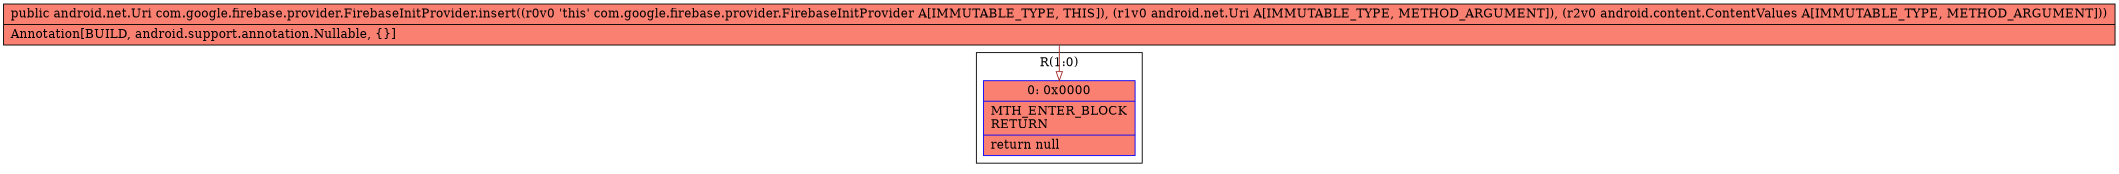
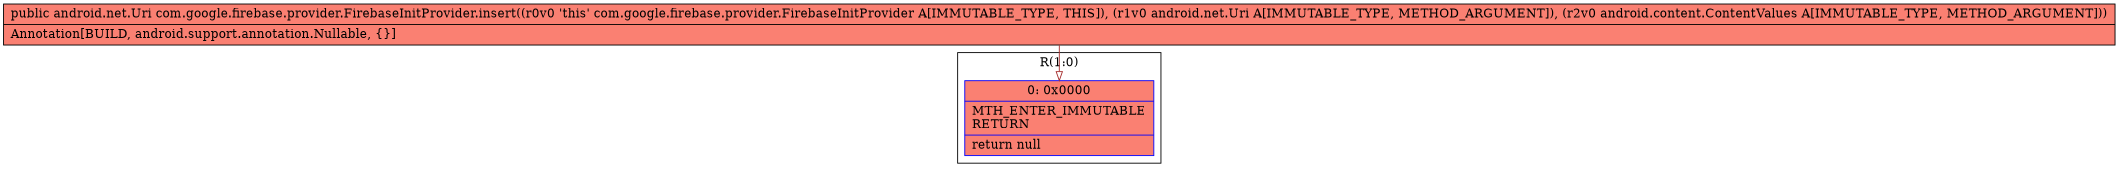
node "0: 0x0000": text "MTH_ENTER_BLOCK" -> "MTH_ENTER_IMMUTABLE"
